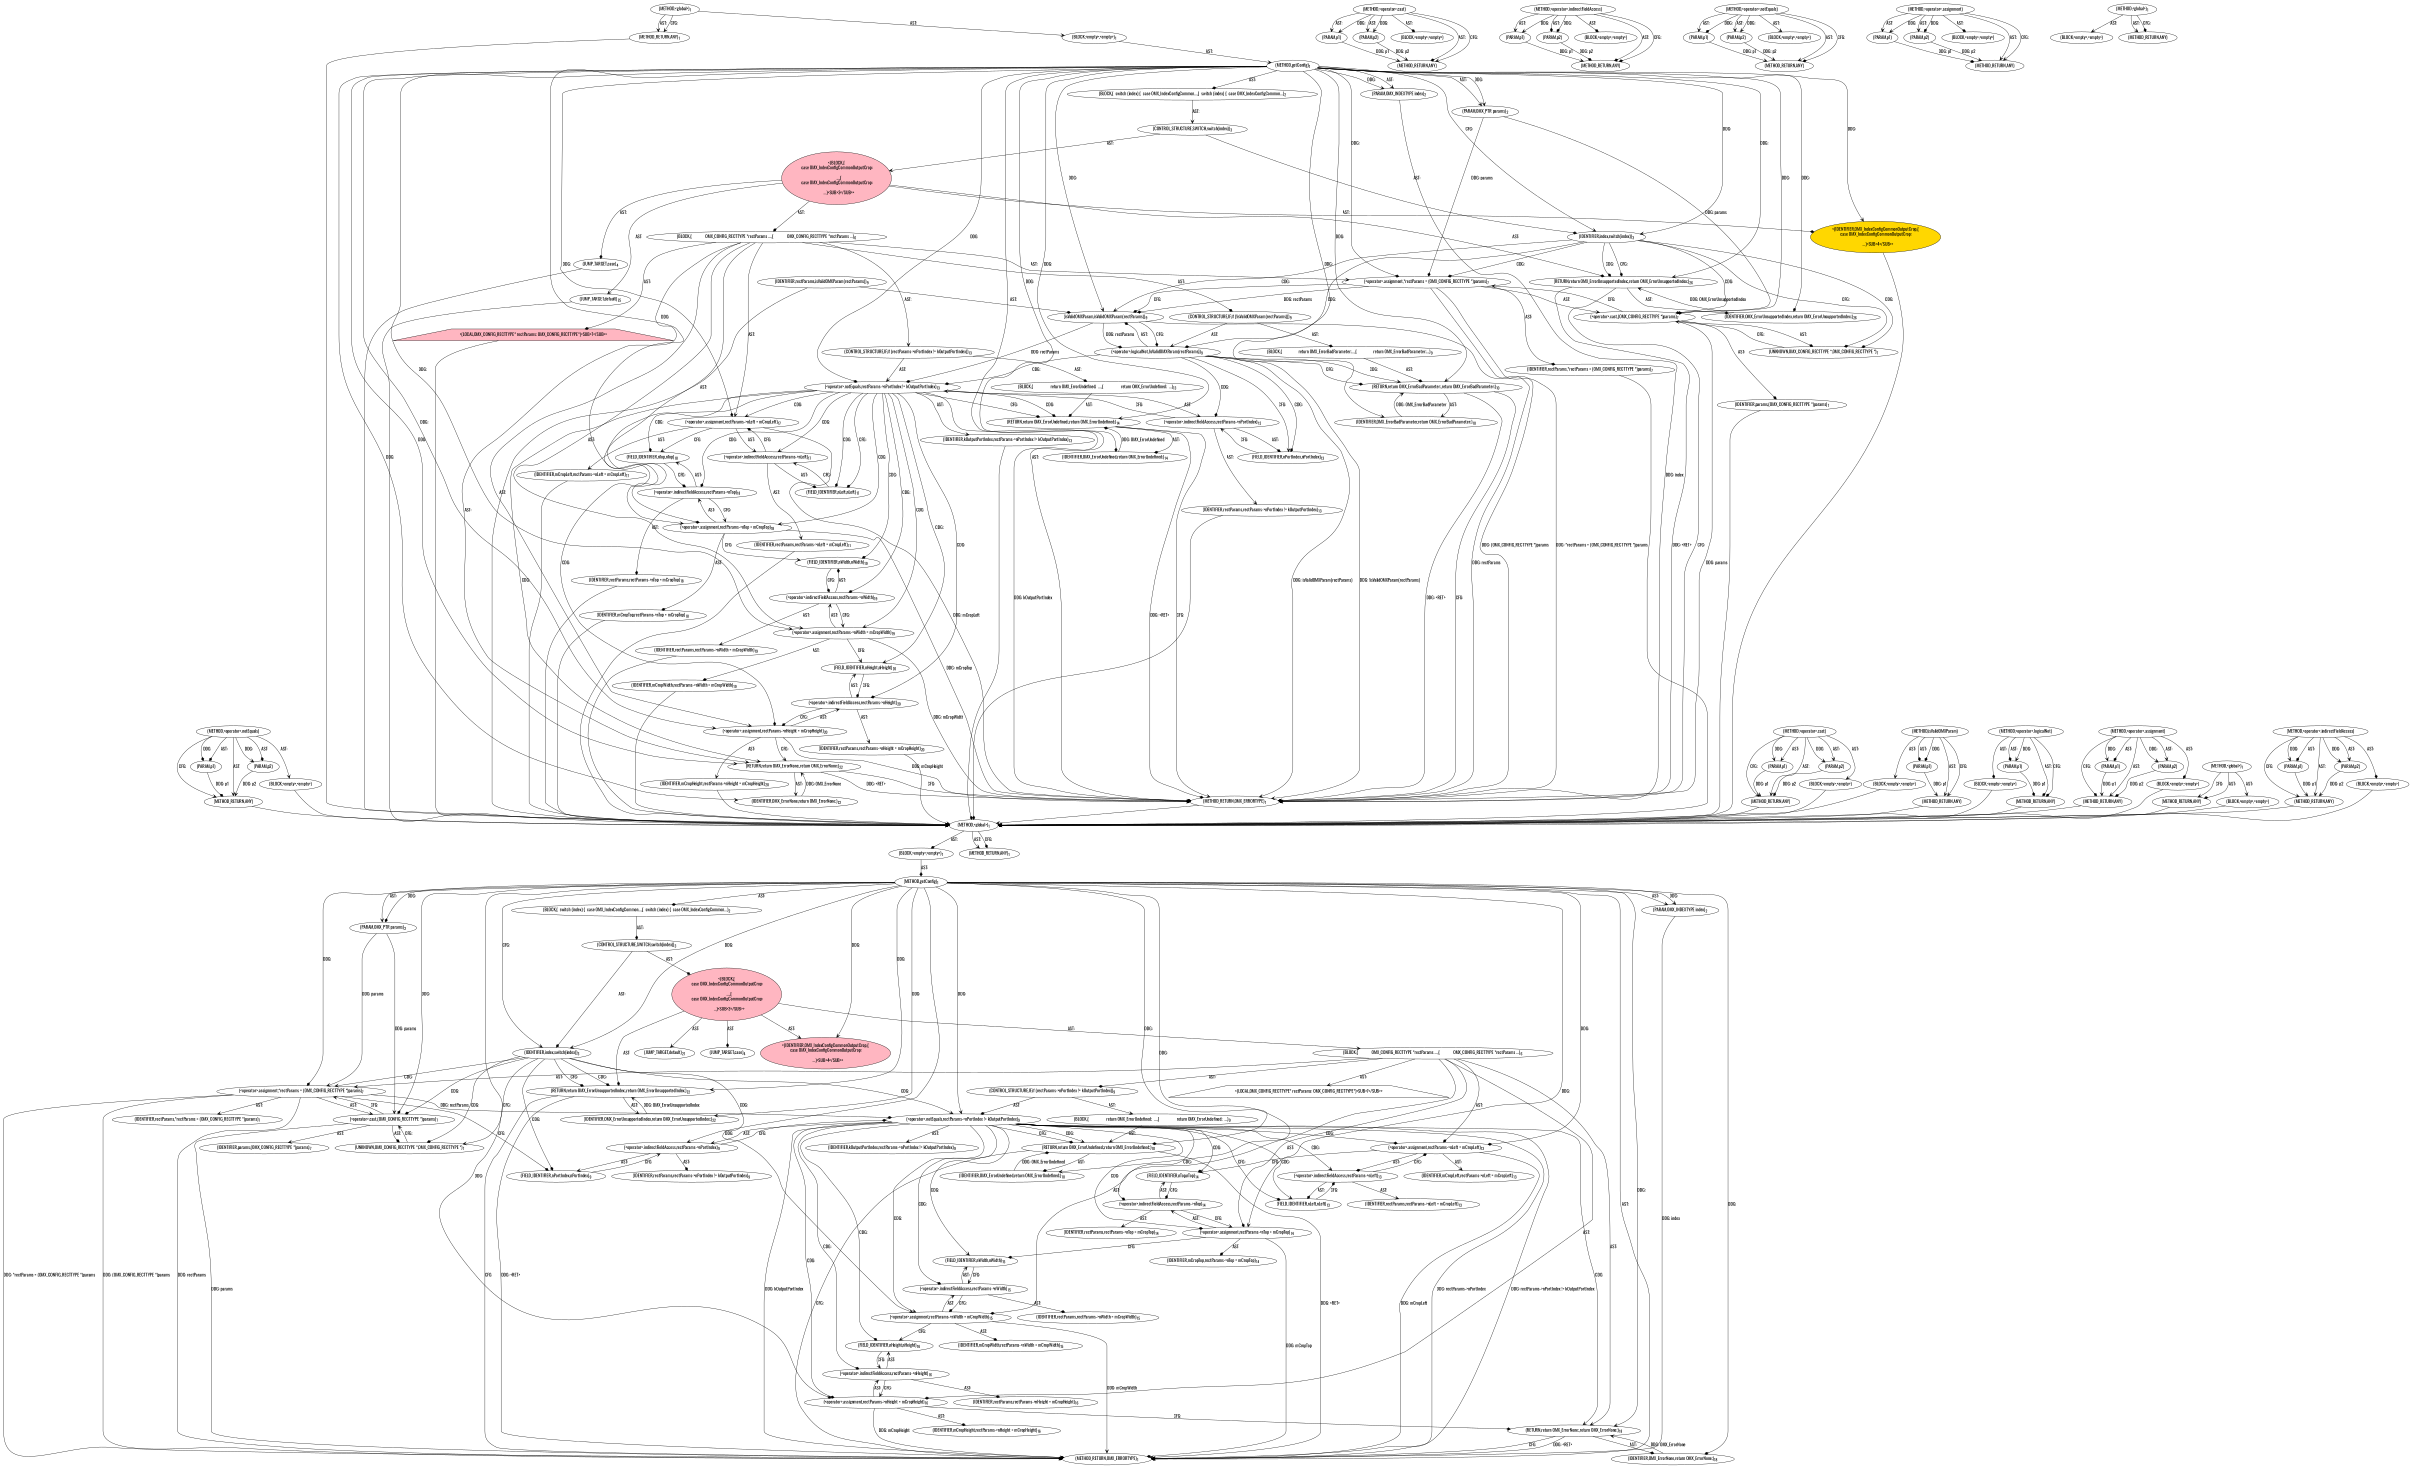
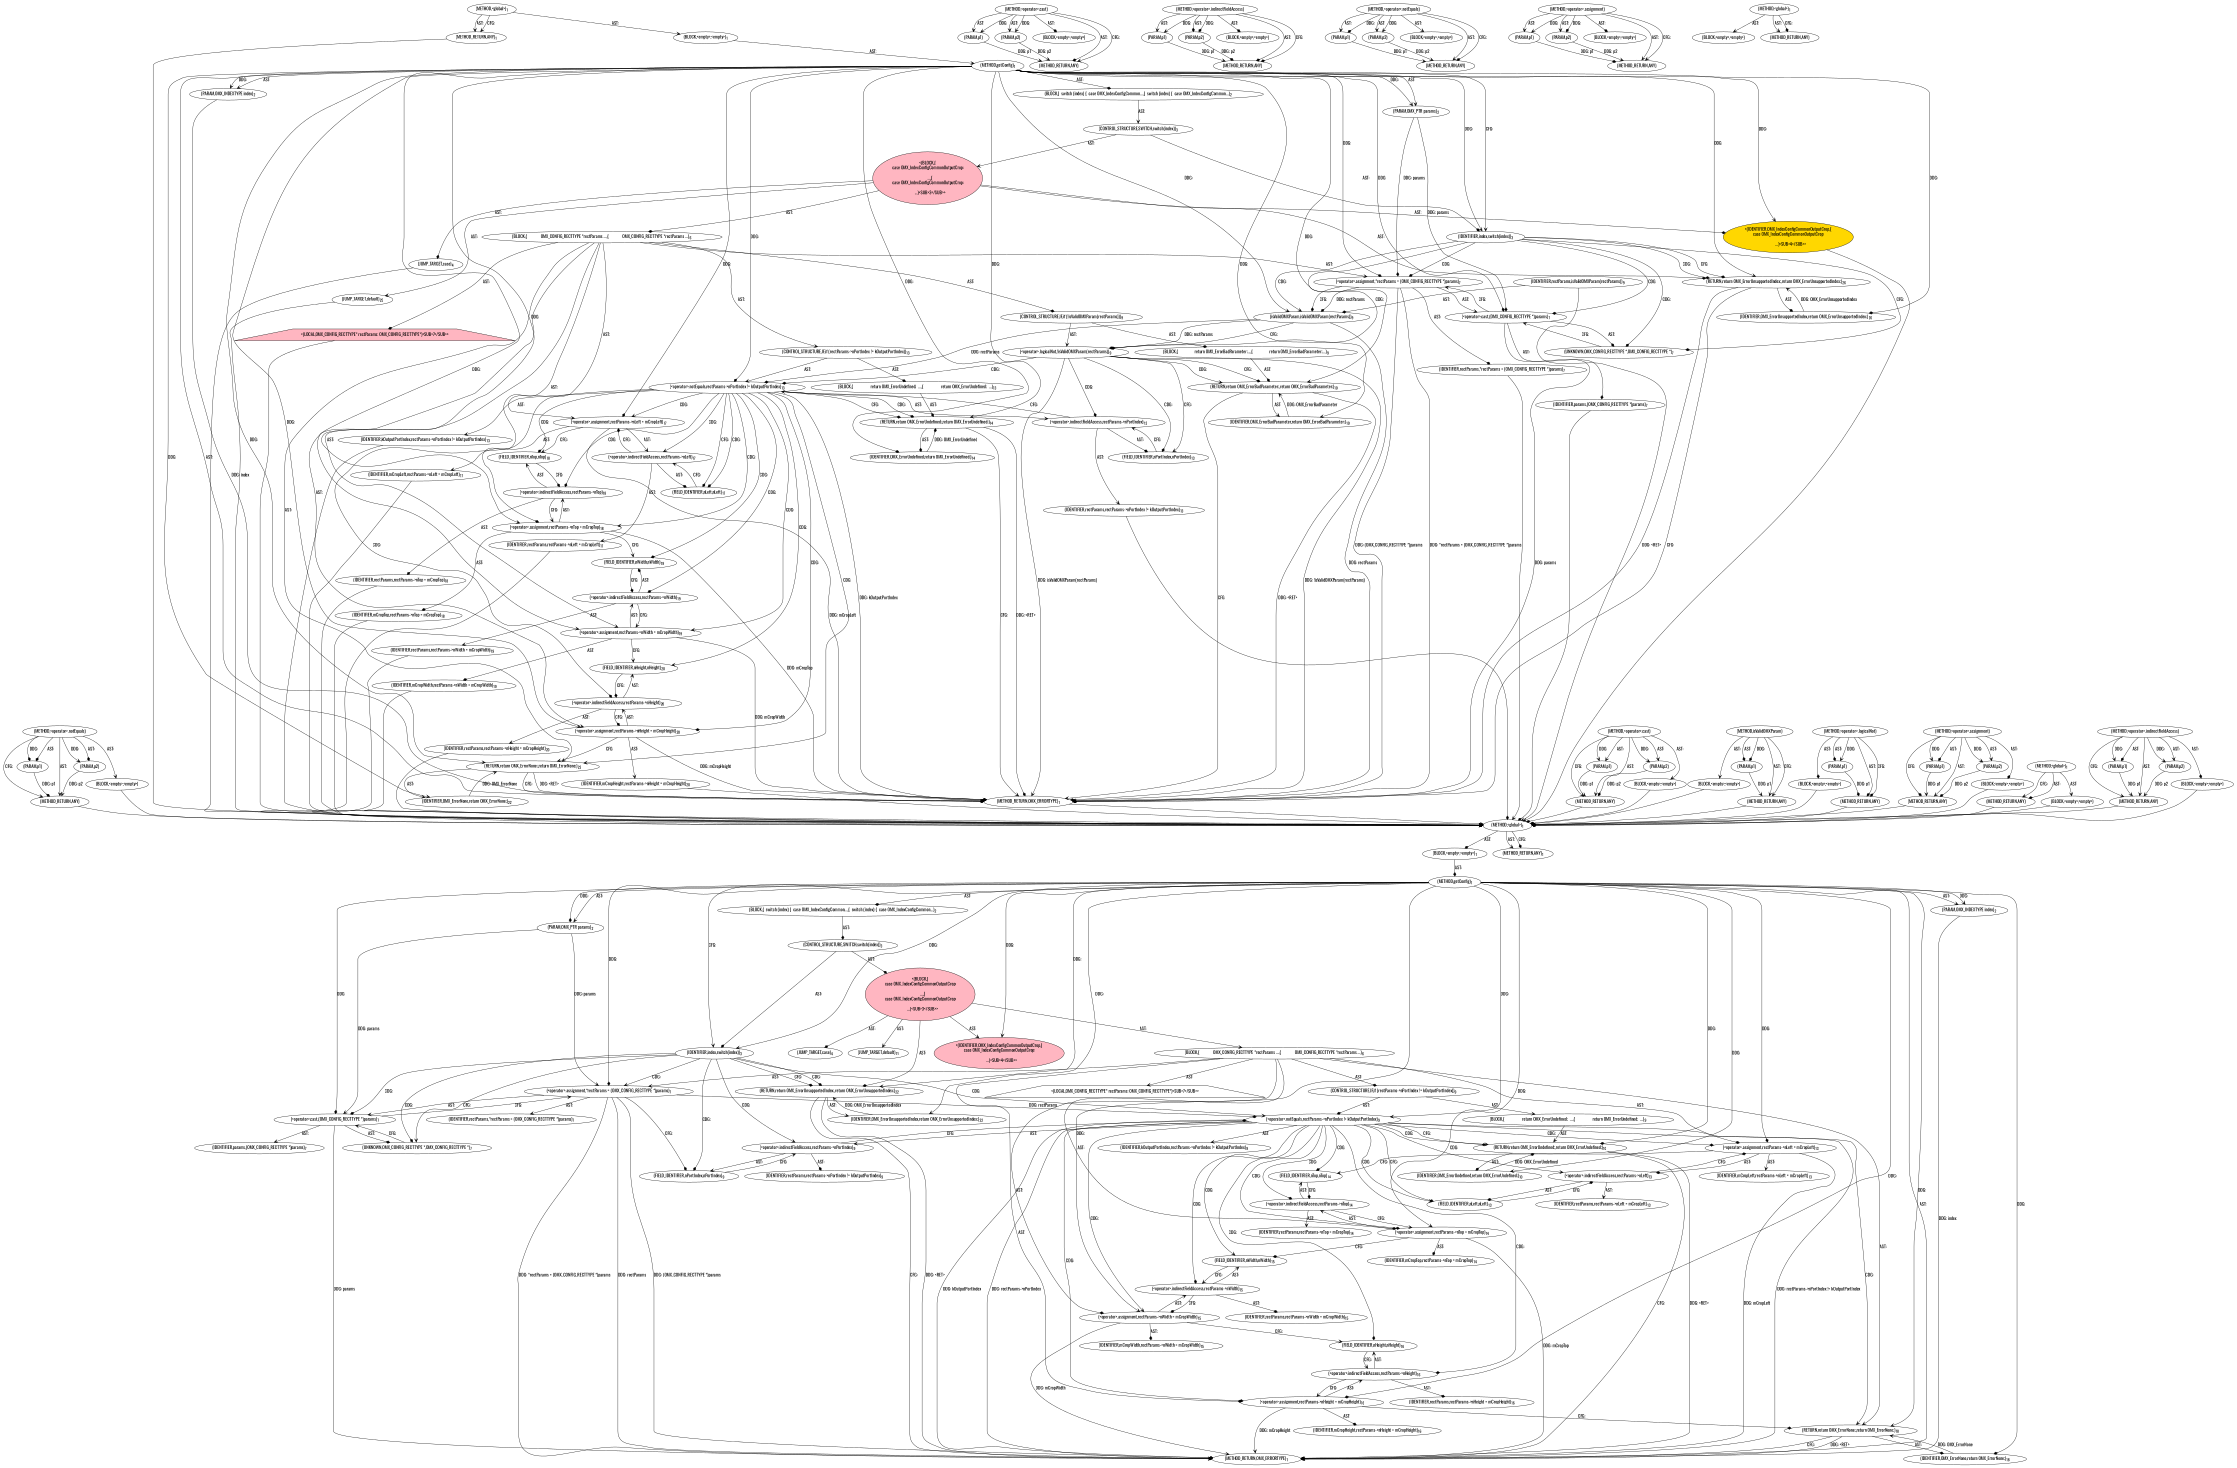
edge "(<operator>.logicalNot,!isValidOMXParam(rectParams))" -> "(isValidOMXParam,isValidOMXParam(rectParams))": removed, label "AST:"
